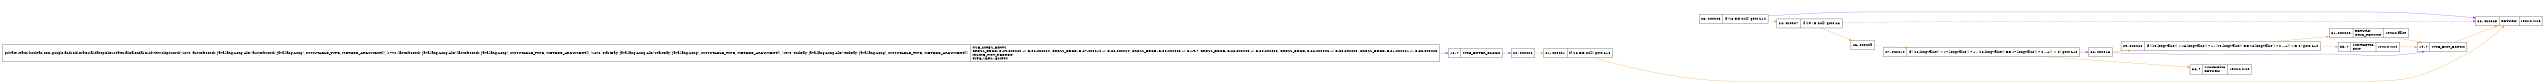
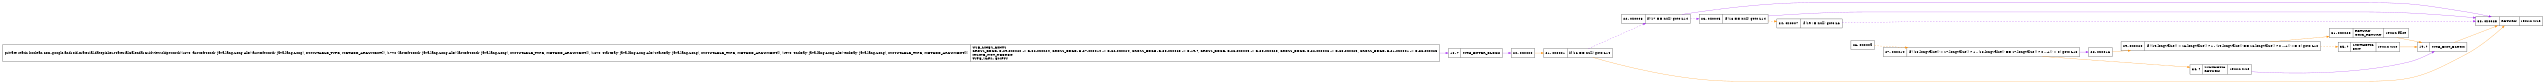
node "22: 0x0003": added
edge "24: 0x0007" -> "26: 0x000a": removed
edge "28: 0x0016" -> "19: ?": now "34: ?" -> "19: ?"
